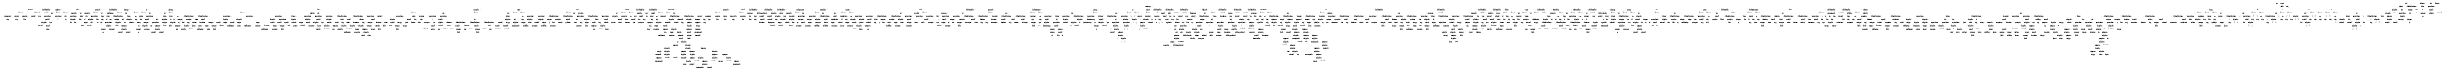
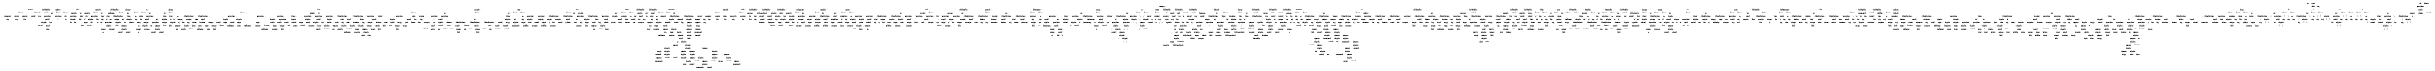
node "play_tmstmp31": added
